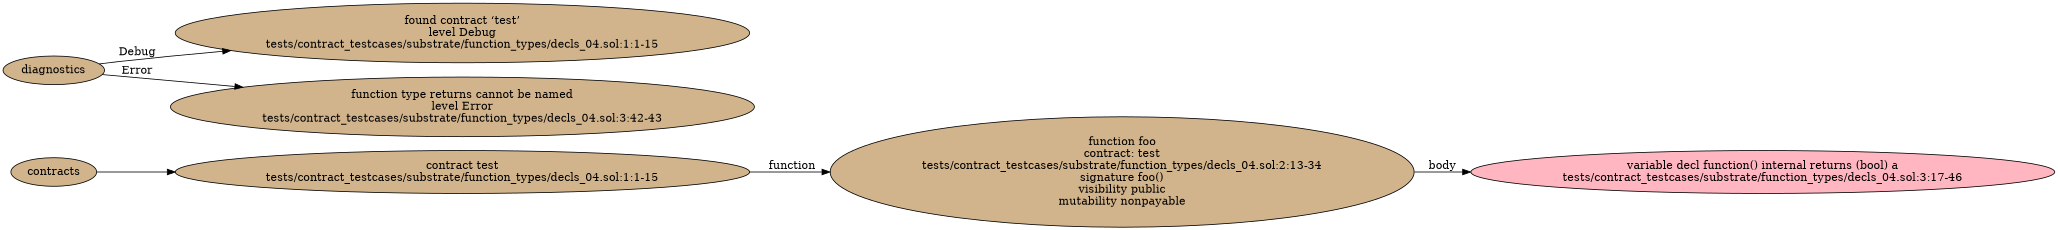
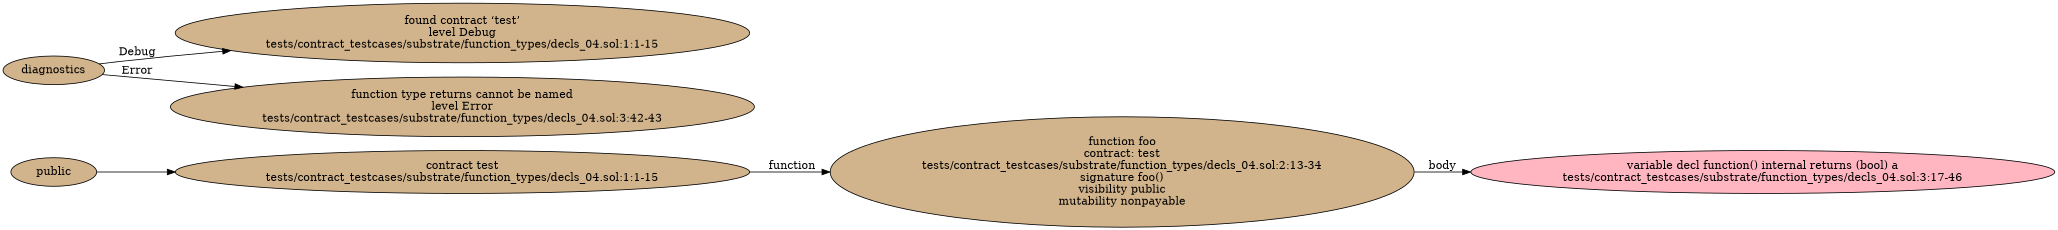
node "contracts": label "contracts" -> "public"
